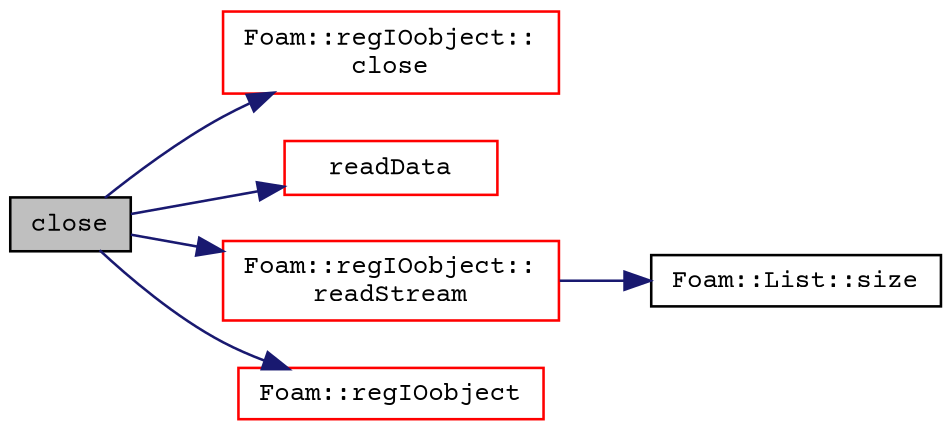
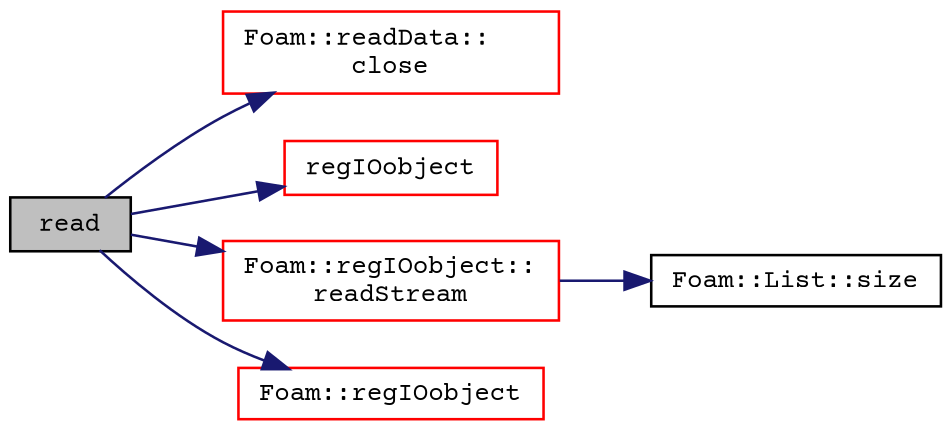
node "Foam::regIOobject:: close": label "Foam::regIOobject:: close" -> "Foam::readData:: close"
node "readData": label "readData" -> "regIOobject"
node "close": label "close" -> "read"
